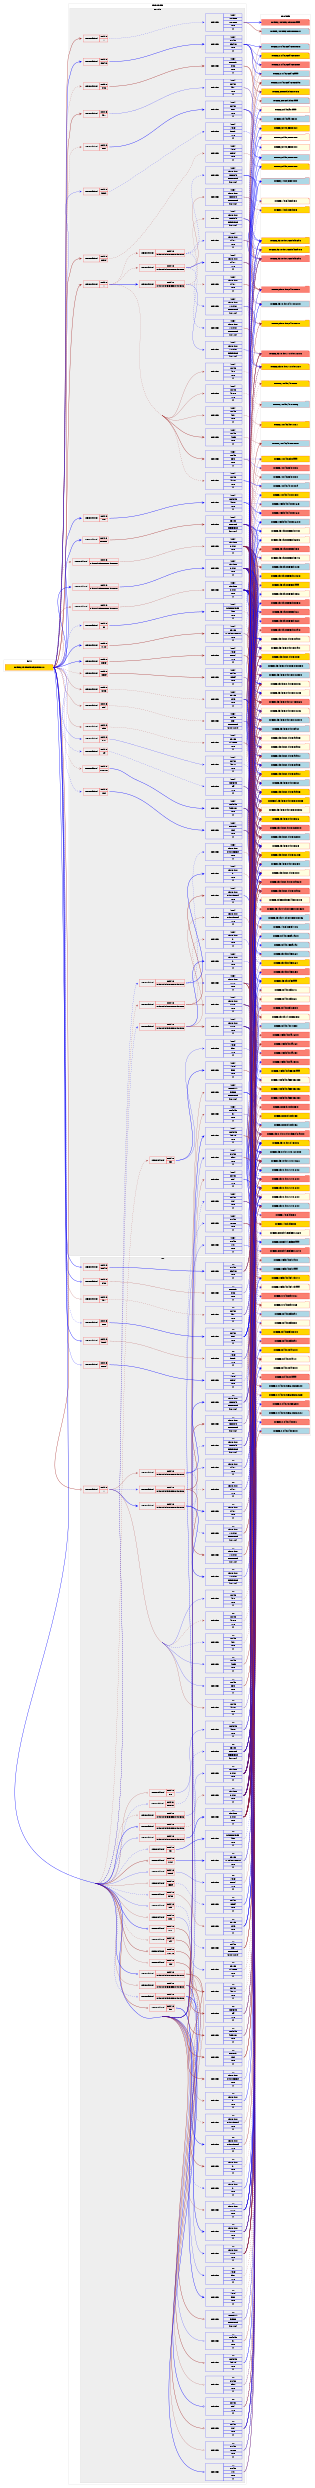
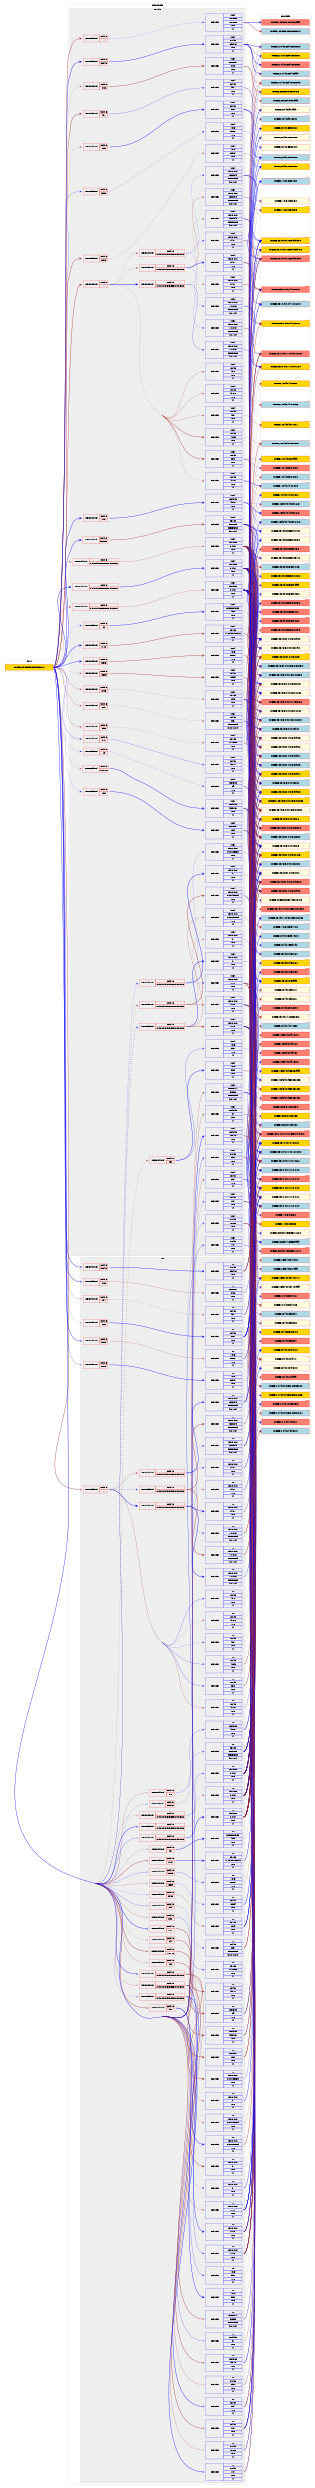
node "portage://dev-python/numpy-2.1.0": shape folder -> box
